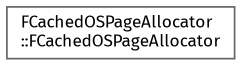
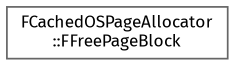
node "FCachedOSPageAllocator ::FCachedOSPageAllocator": label "FCachedOSPageAllocator ::FCachedOSPageAllocator" -> "FCachedOSPageAllocator ::FFreePageBlock"
